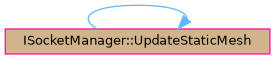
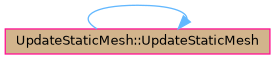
node "ISocketManager::UpdateStaticMesh": label "ISocketManager::UpdateStaticMesh" -> "UpdateStaticMesh::UpdateStaticMesh"
